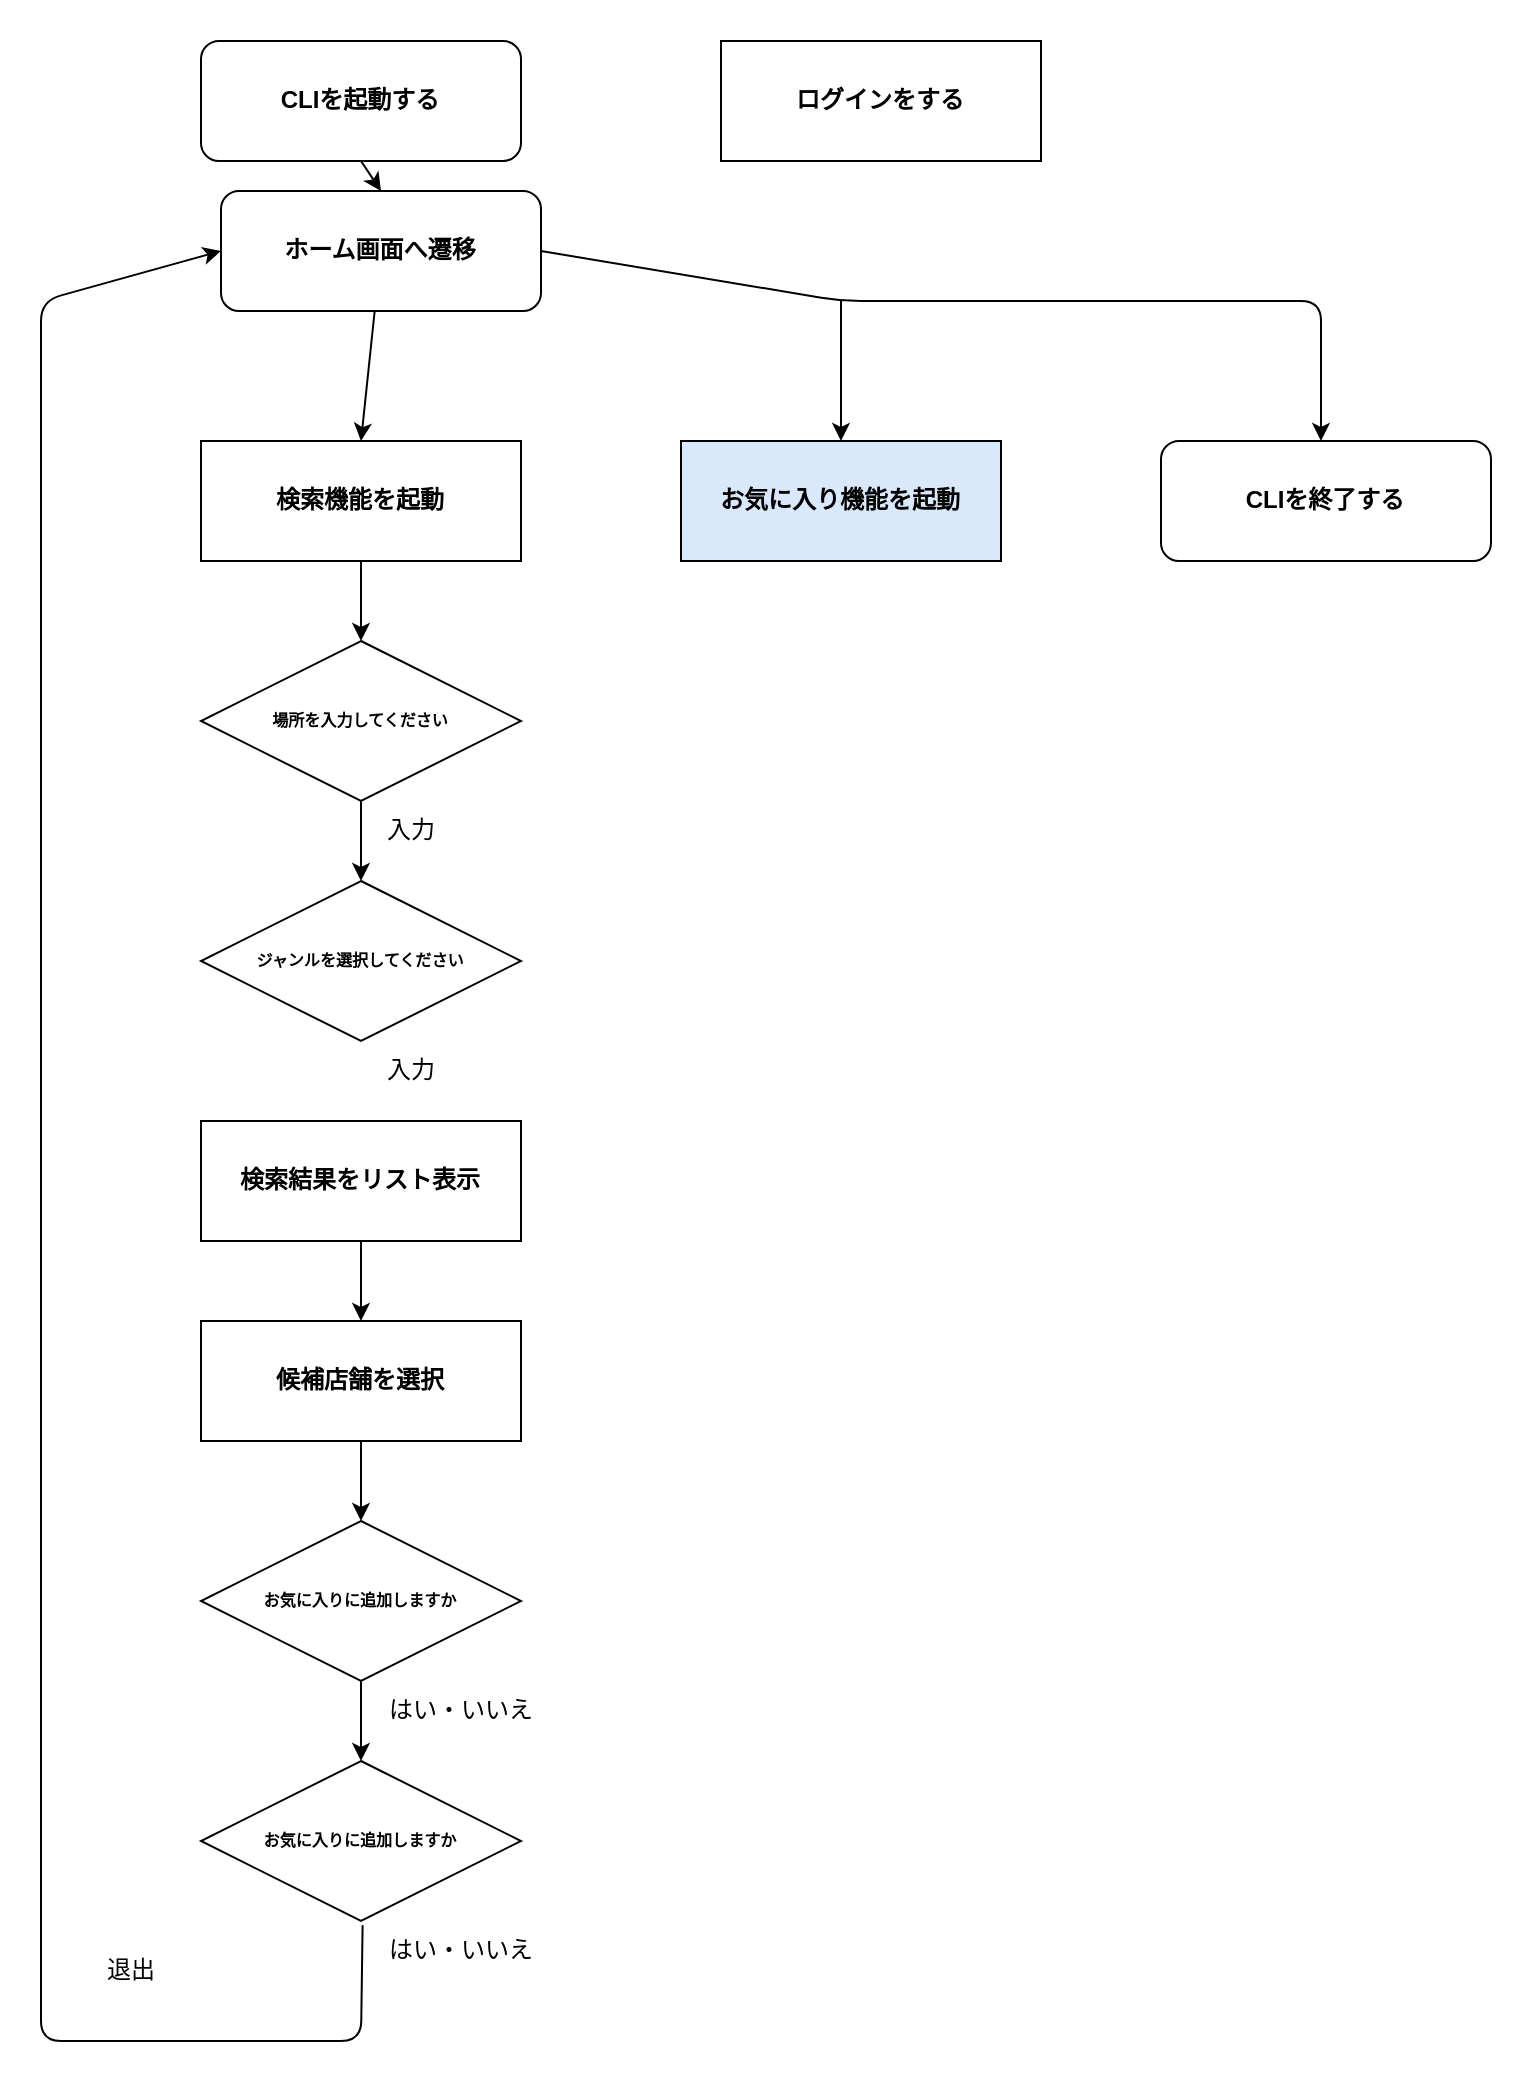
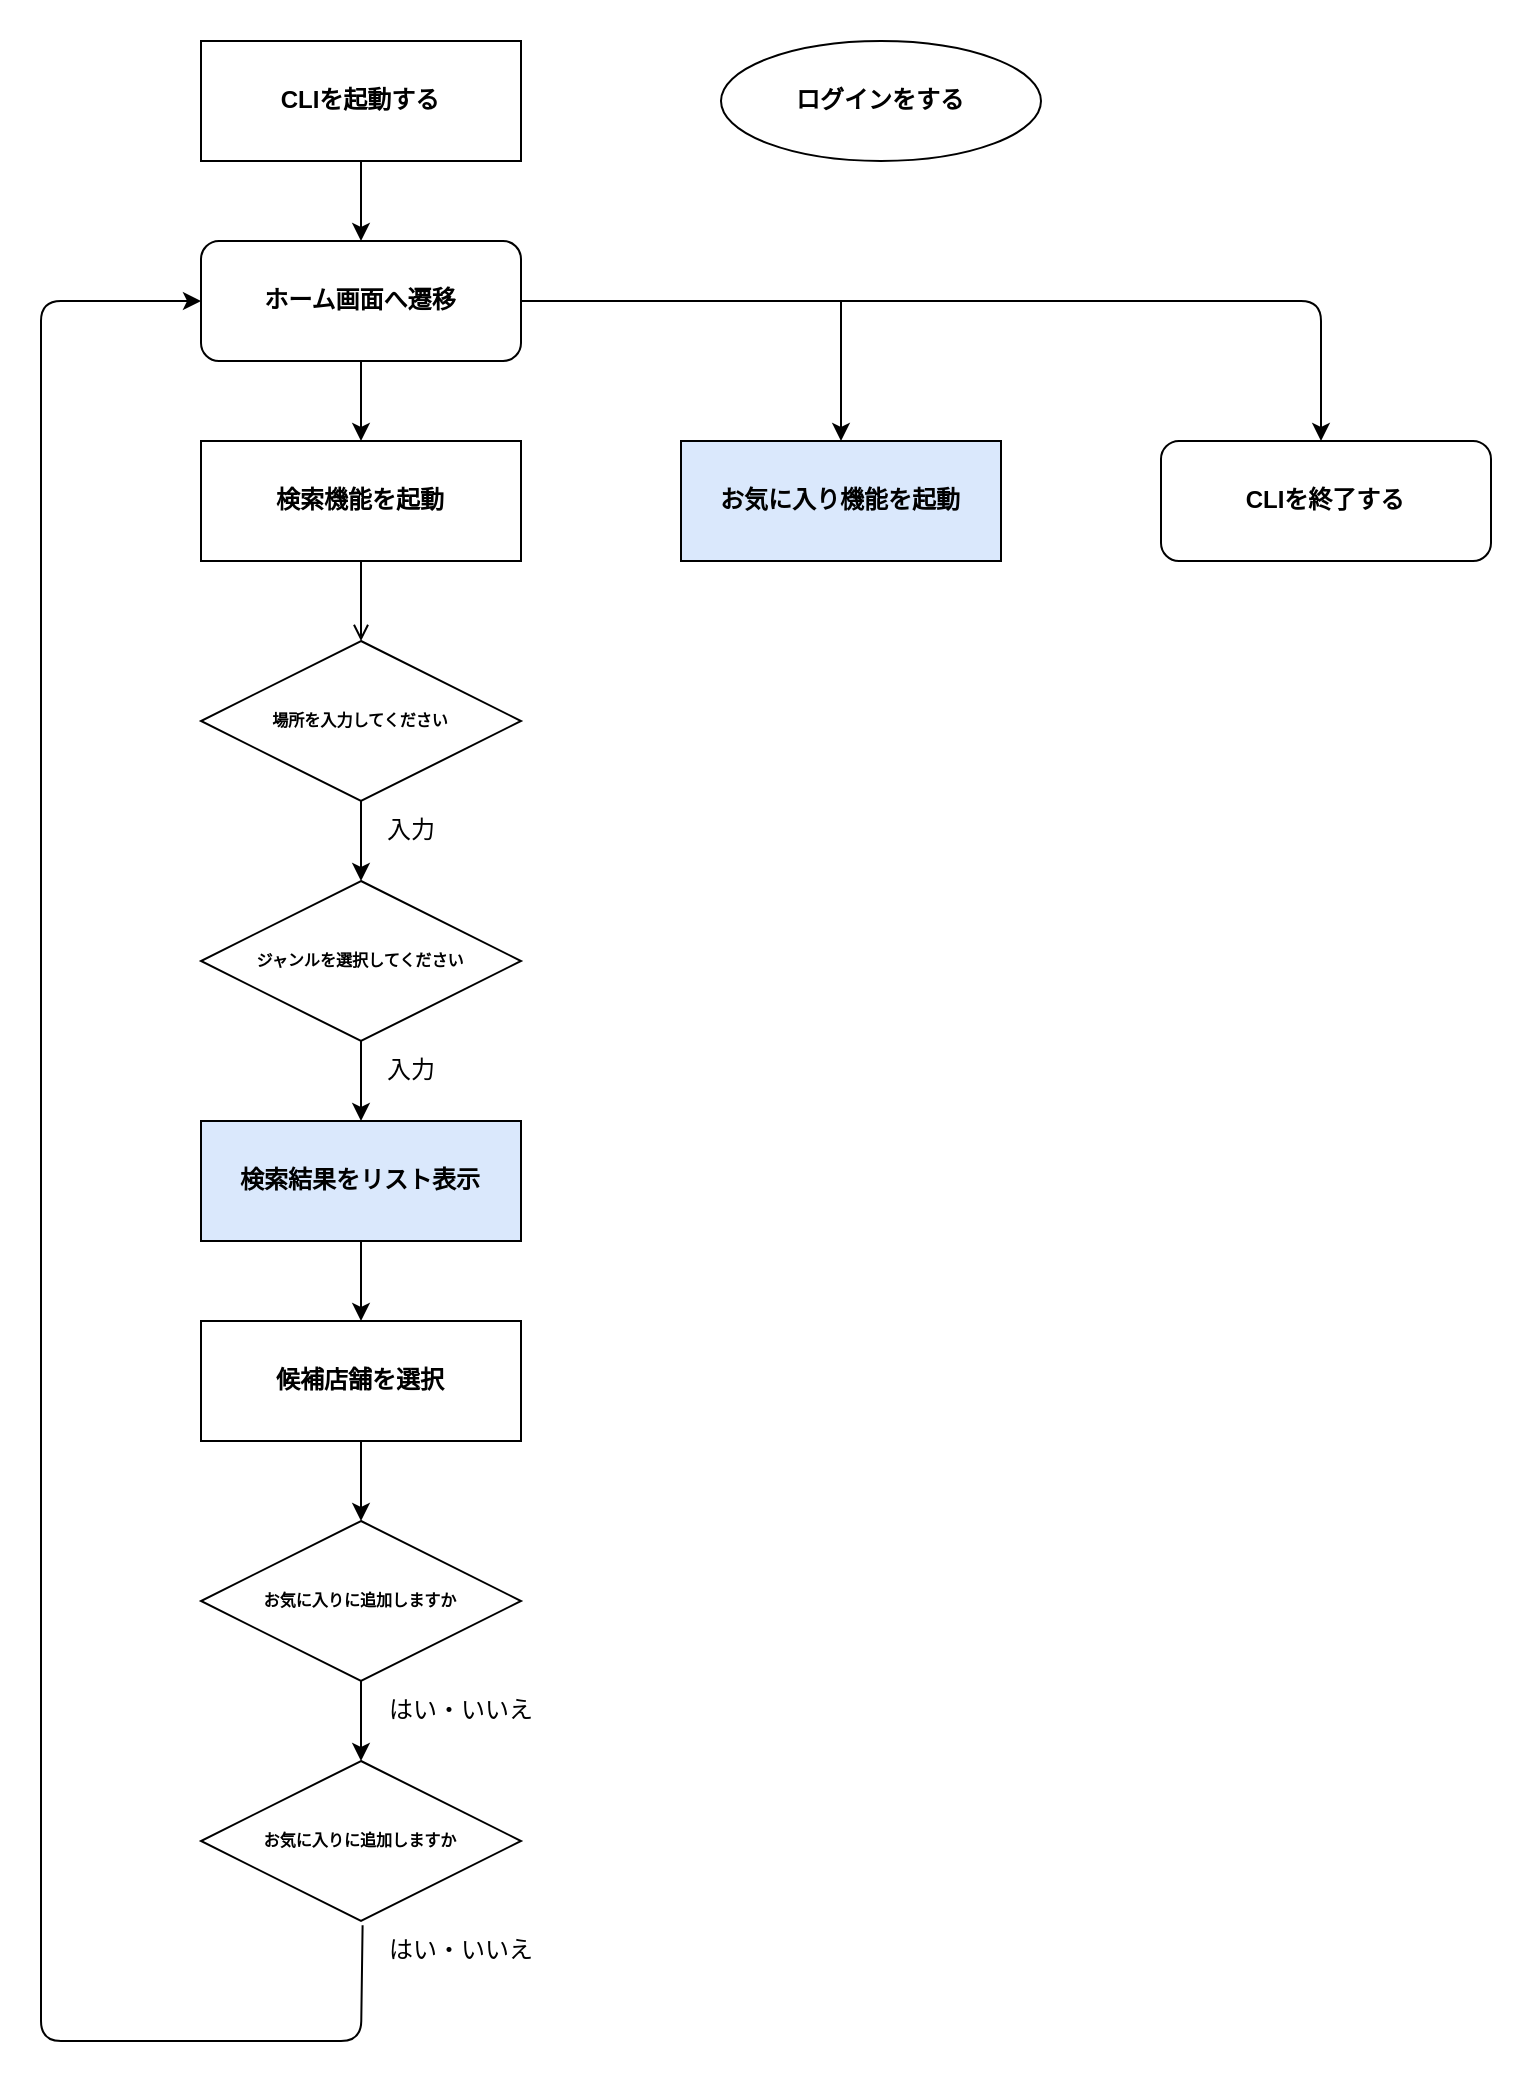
node "CLIを起動する": shape rounded rectangle -> rectangle
node "ログインをする": shape rectangle -> ellipse
node "ホーム画面へ遷移": moved (381, 251) -> (361, 301)
edge "検索機能を起動" -> "場所を入力してください": arrowhead classic -> open
edge "ジャンルを選択してください" -> "検索結果をリスト表示": added
node "検索結果をリスト表示": fillcolor #ffffff -> #dae8fc
node "退出": removed
